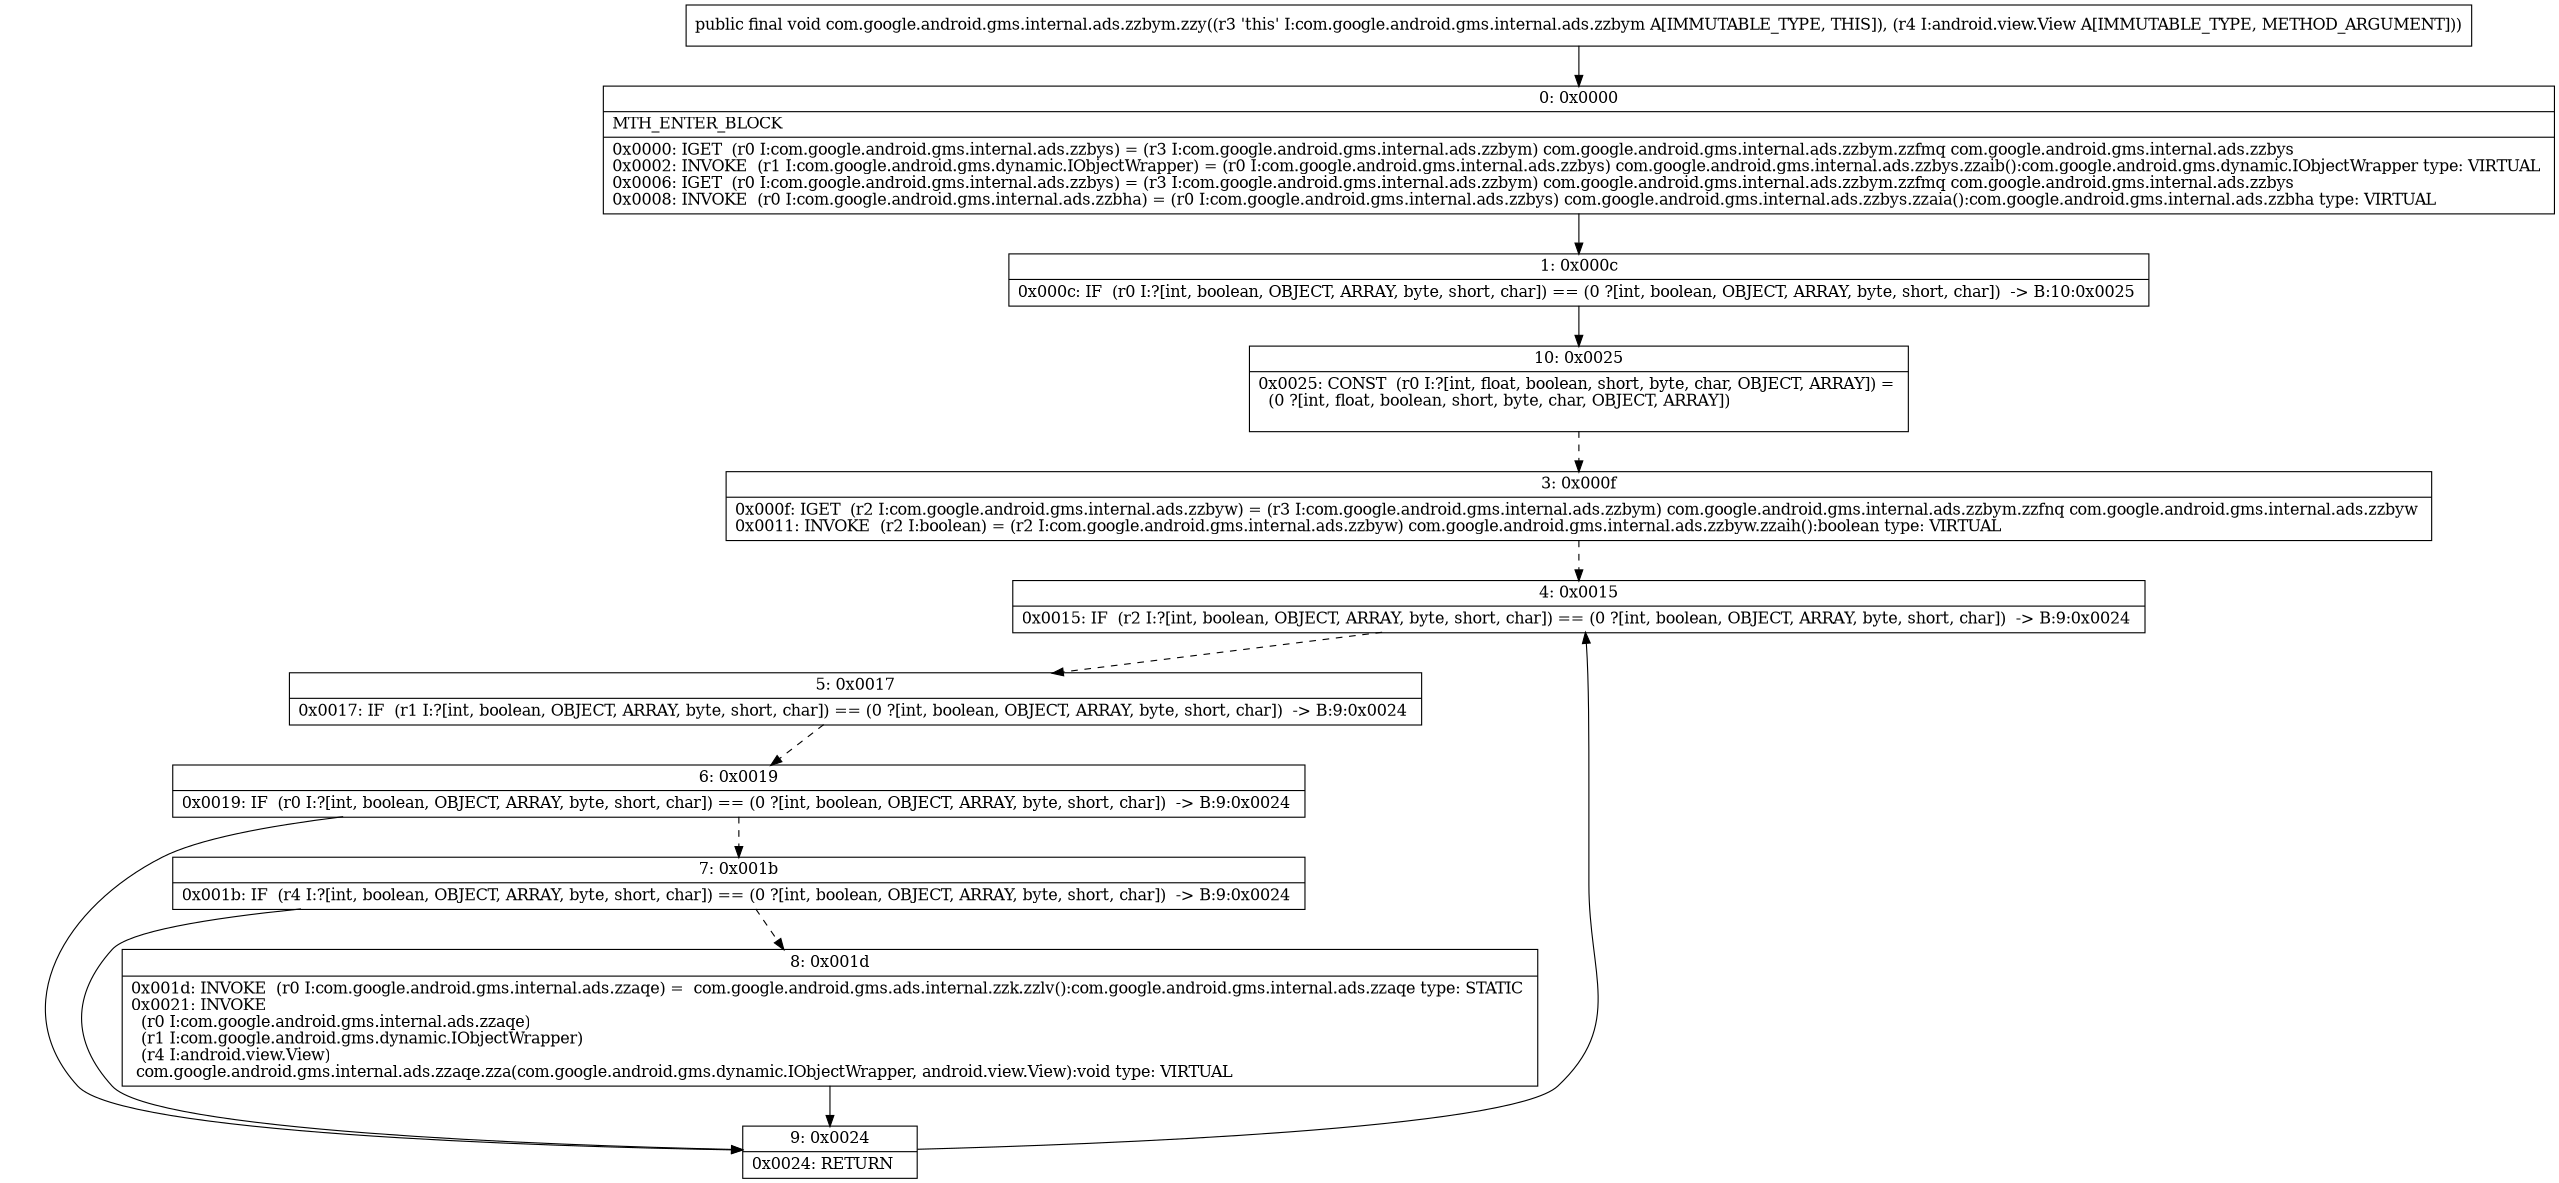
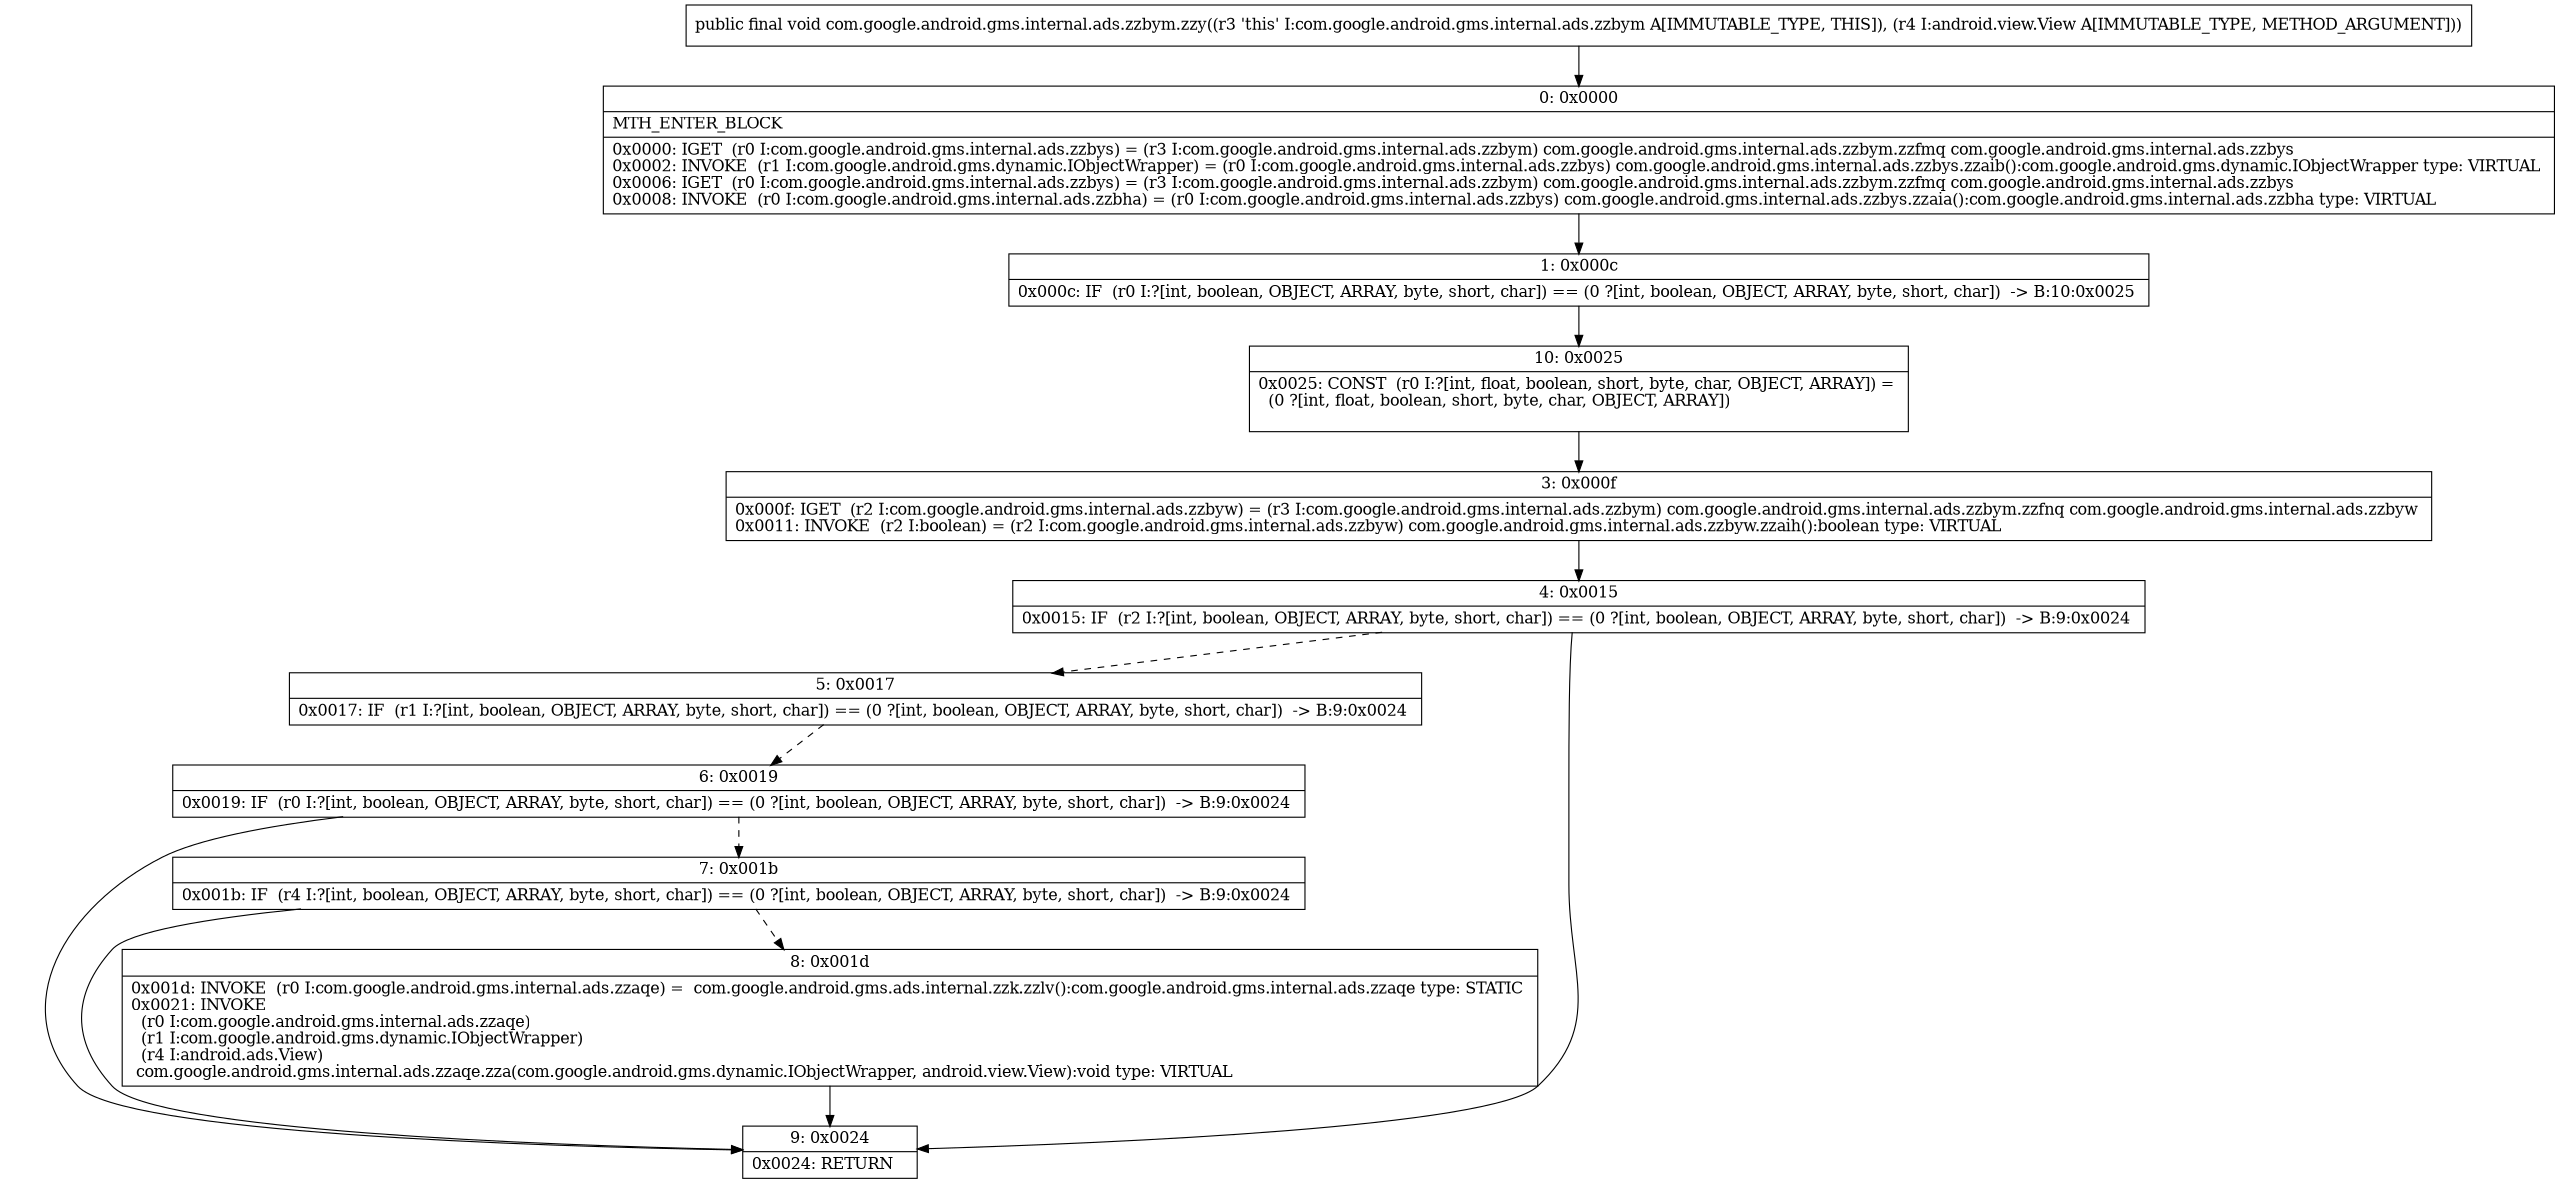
edge "10: 0x0025" -> "3: 0x000f": style dashed -> solid
edge "3: 0x000f" -> "4: 0x0015": style dashed -> solid
node "8: 0x001d": text "(r4 I:android.view.View)" -> "(r4 I:android.ads.View)"
edge "9: 0x0024" -> "4: 0x0015": reversed
